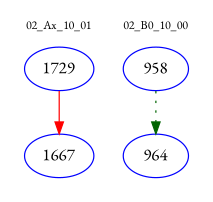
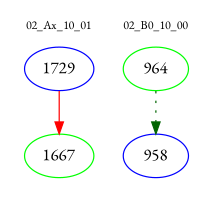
edge "958" -> "964": reversed
node "1667": color blue -> green
node "964": color blue -> green
